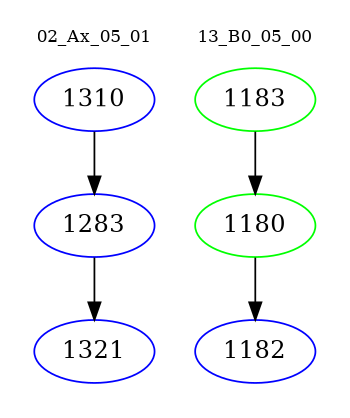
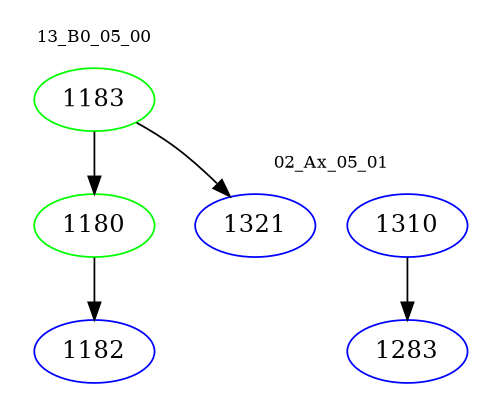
edge "1283" -> "1321": now "1183" -> "1321"
